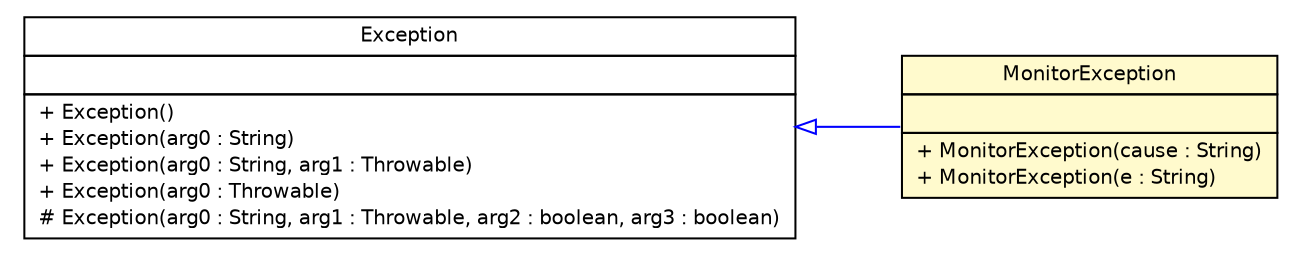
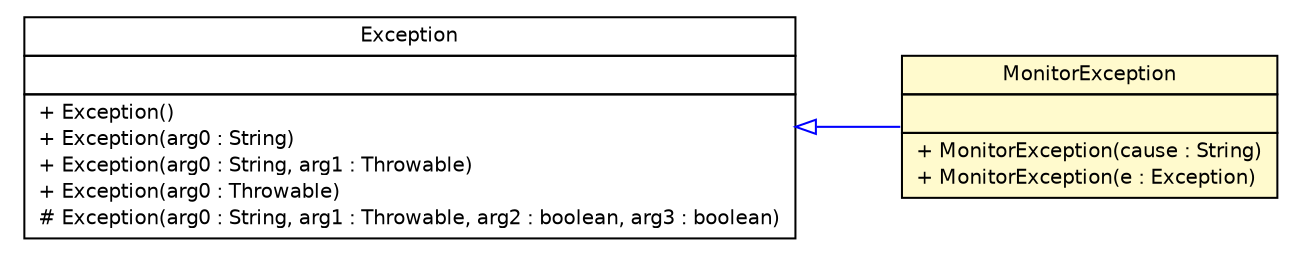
node "MonitorException": text "+ MonitorException(e : String)" -> "+ MonitorException(e : Exception)"
